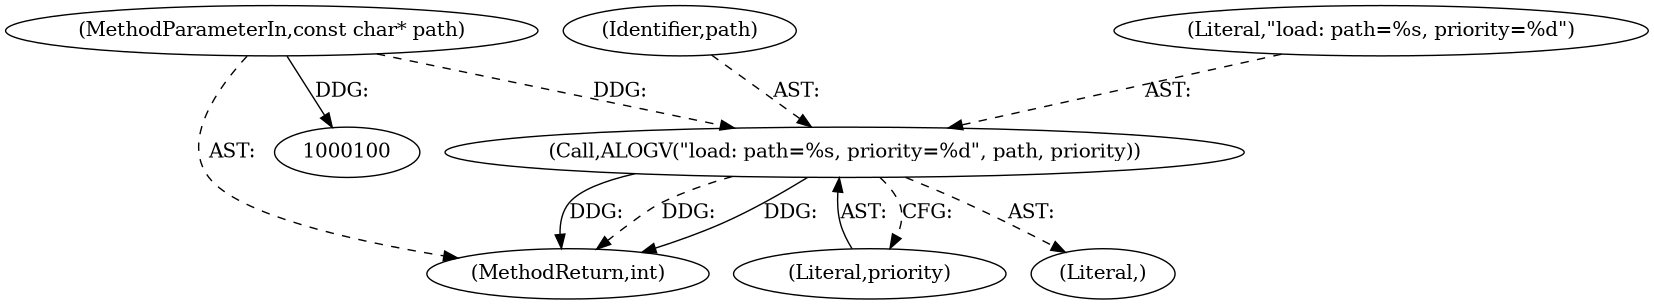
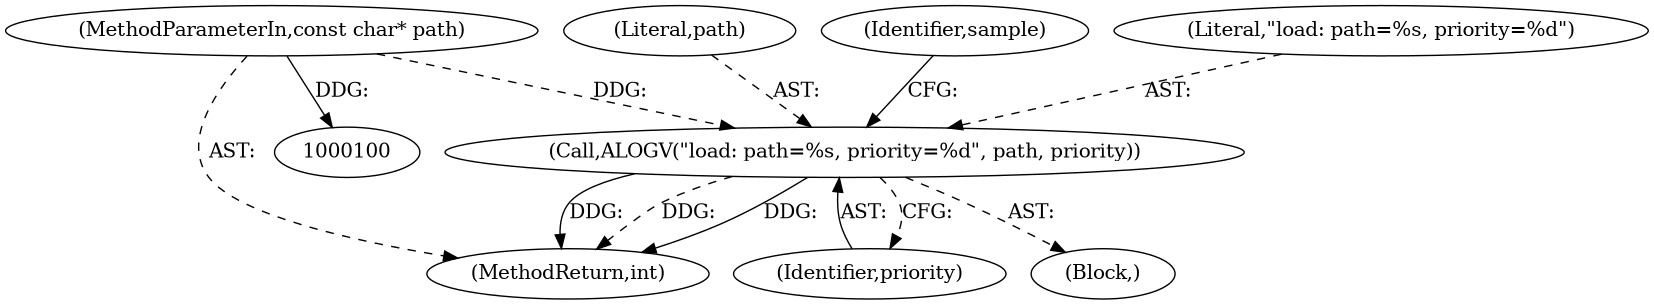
node "(Identifier,path)": label "(Identifier,path)" -> "(Literal,path)"
node "(Identifier,sample)": added
node "(Literal,priority)": label "(Literal,priority)" -> "(Identifier,priority)"
node "(Literal,)": label "(Literal,)" -> "(Block,)"
